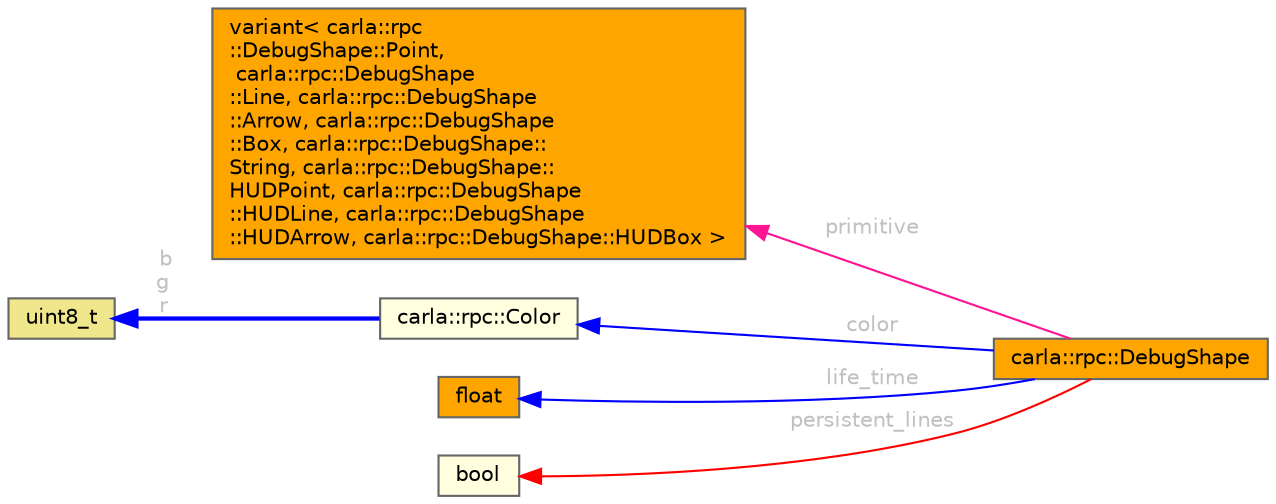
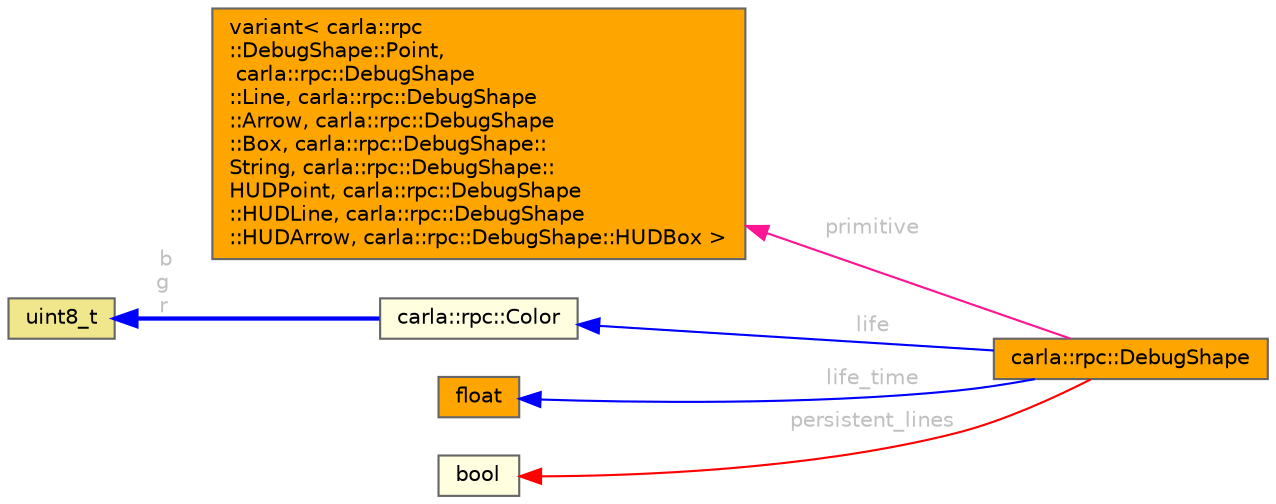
edge "carla::rpc::DebugShape" -> "carla::rpc::Color": label " color" -> " life"
